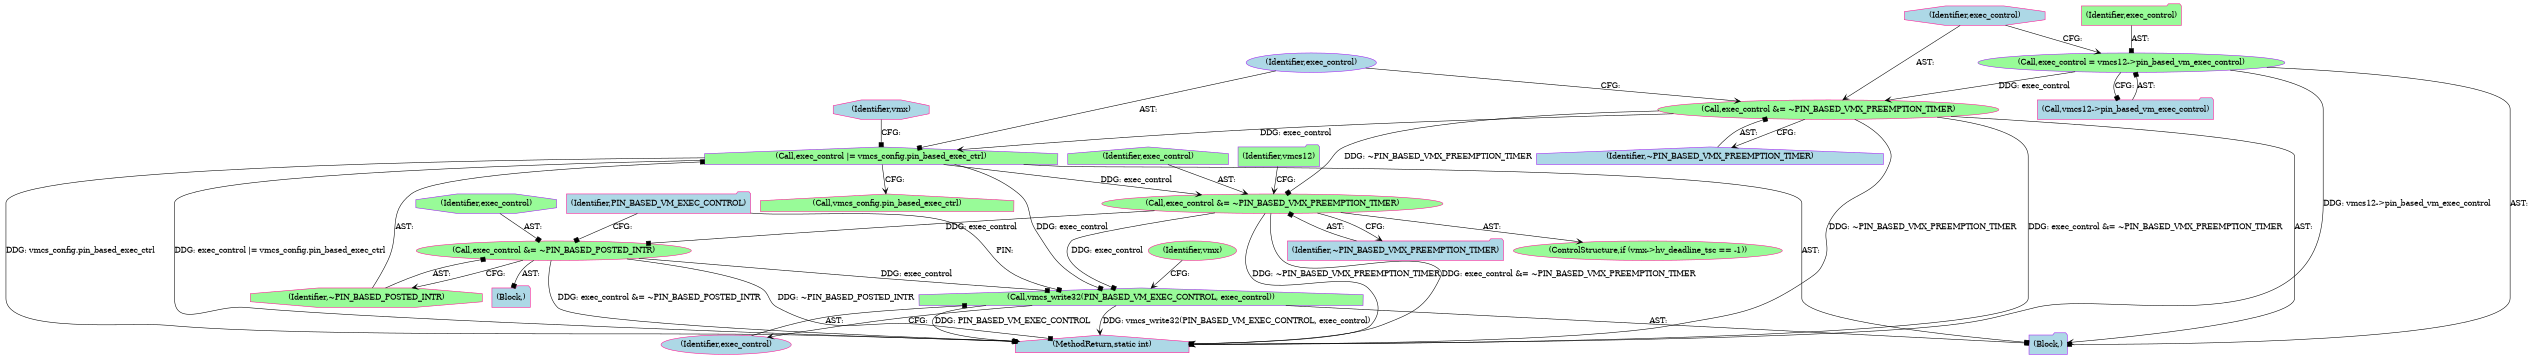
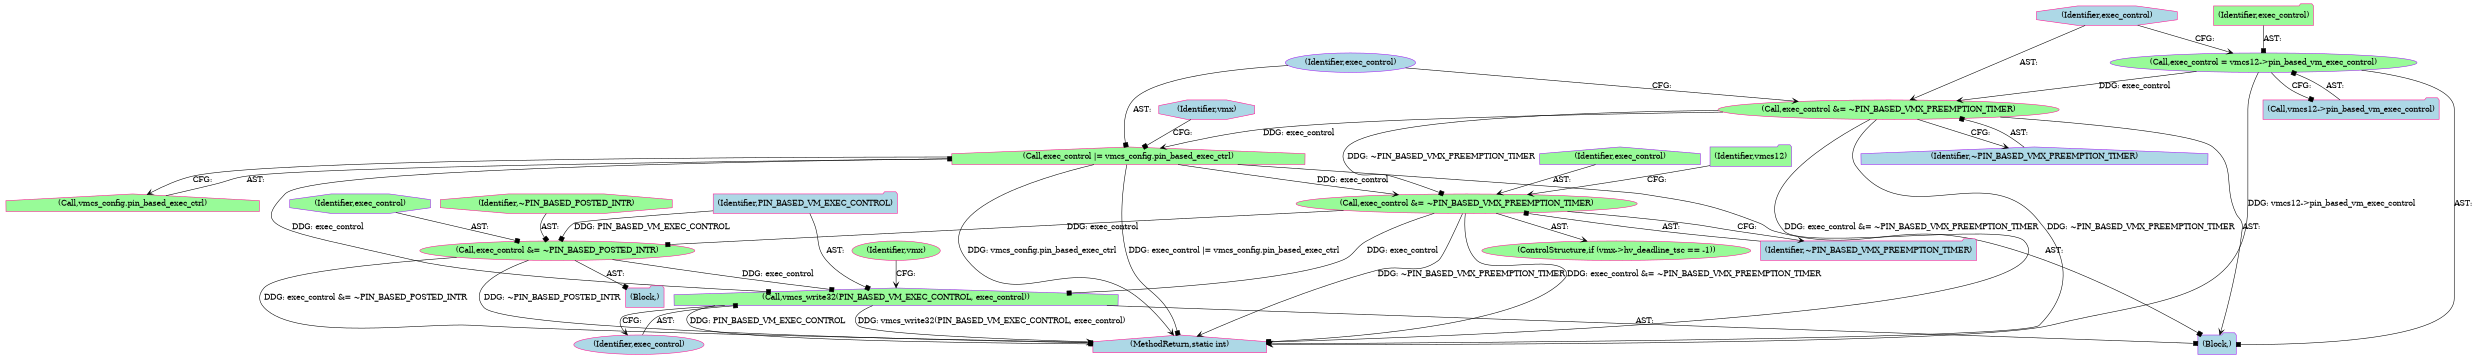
node "(Call,exec_control |= vmcs_config.pin_based_exec_ctrl)": color purple -> deeppink
edge "(Identifier,~PIN_BASED_POSTED_INTR)" -> "(Call,exec_control |= vmcs_config.pin_based_exec_ctrl)": now "(Call,vmcs_config.pin_based_exec_ctrl)" -> "(Call,exec_control |= vmcs_config.pin_based_exec_ctrl)"
edge "(Identifier,PIN_BASED_VM_EXEC_CONTROL)" -> "(Call,exec_control &= ~PIN_BASED_POSTED_INTR)": label "CFG: " -> "DDG: PIN_BASED_VM_EXEC_CONTROL"
edge "(Identifier,PIN_BASED_VM_EXEC_CONTROL)" -> "(Call,vmcs_write32(PIN_BASED_VM_EXEC_CONTROL, exec_control))": label "PIN: " -> "AST: "
edge "(Call,exec_control &= ~PIN_BASED_POSTED_INTR)" -> "(Identifier,~PIN_BASED_POSTED_INTR)": removed, label "CFG:"
